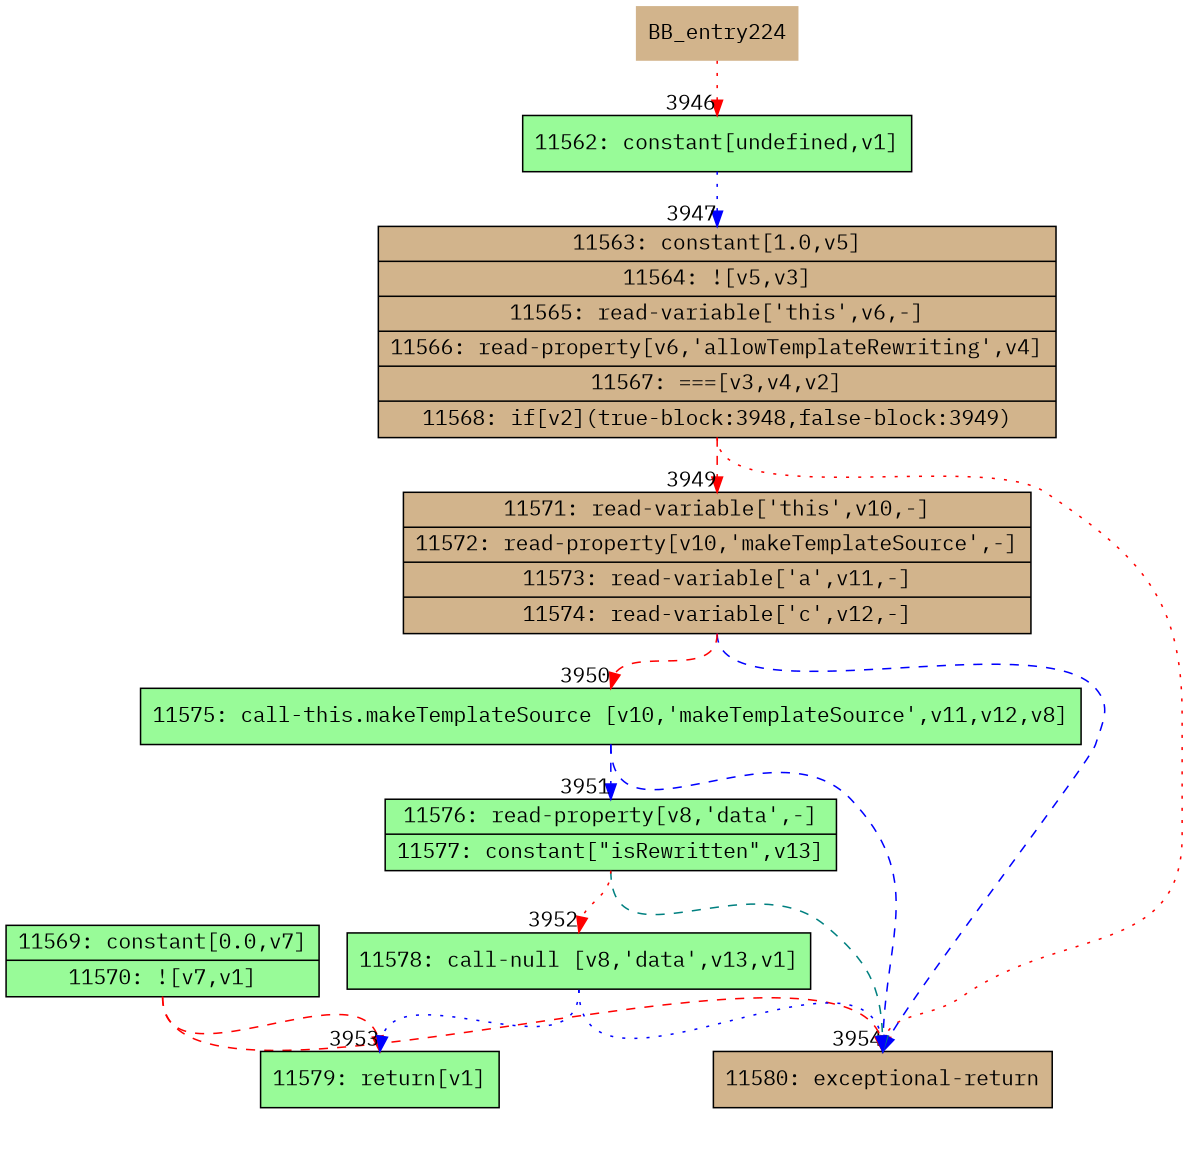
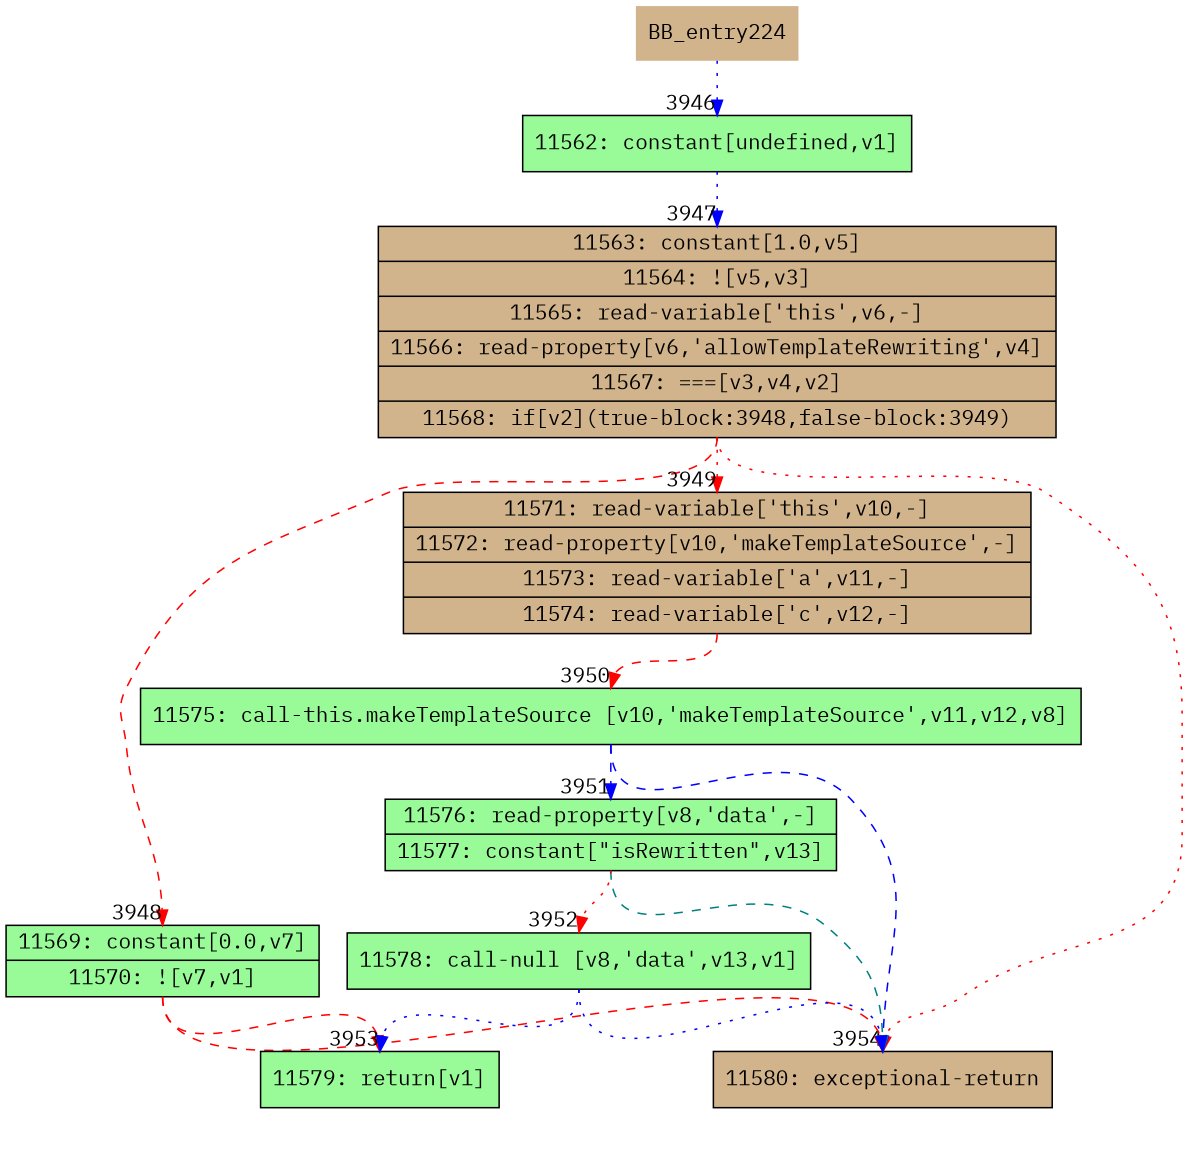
edge "BB_entry224" -> "11562: constant[undefined,v1]": color red -> blue
edge "11563: constant[1.0,v5]" -> "11571: read-variable['this',v10,-]": style dashed -> dotted
edge "11563: constant[1.0,v5]" -> "11569: constant[0.0,v7]": added
edge "11571: read-variable['this',v10,-]" -> "11580: exceptional-return": removed
